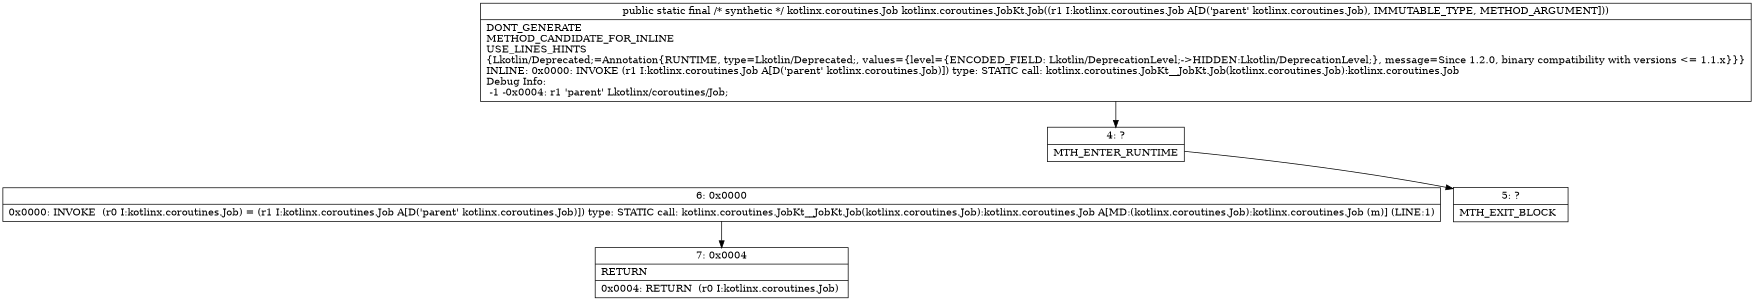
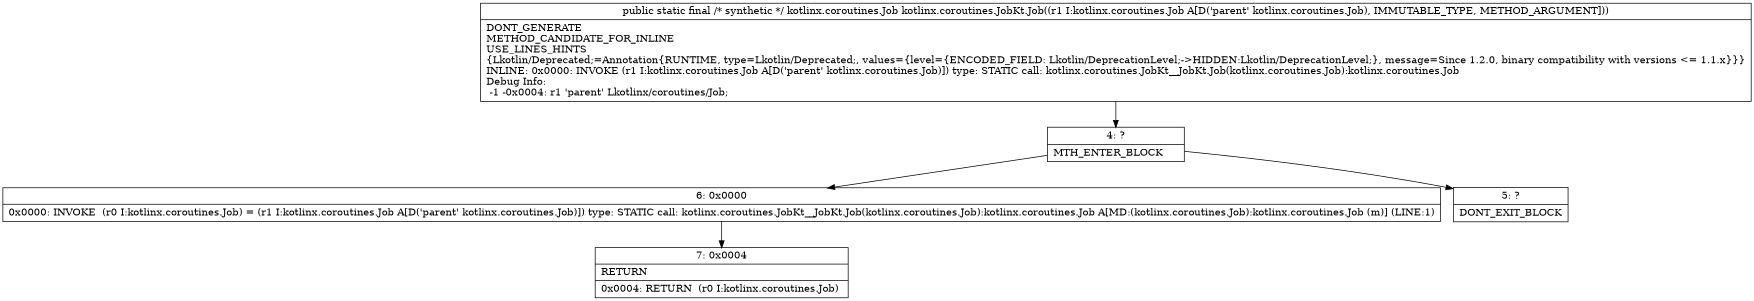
node "4: ?": text "MTH_ENTER_RUNTIME" -> "MTH_ENTER_BLOCK"
edge "4: ?" -> "6: 0x0000": added
node "5: ?": text "MTH_EXIT_BLOCK" -> "DONT_EXIT_BLOCK"
